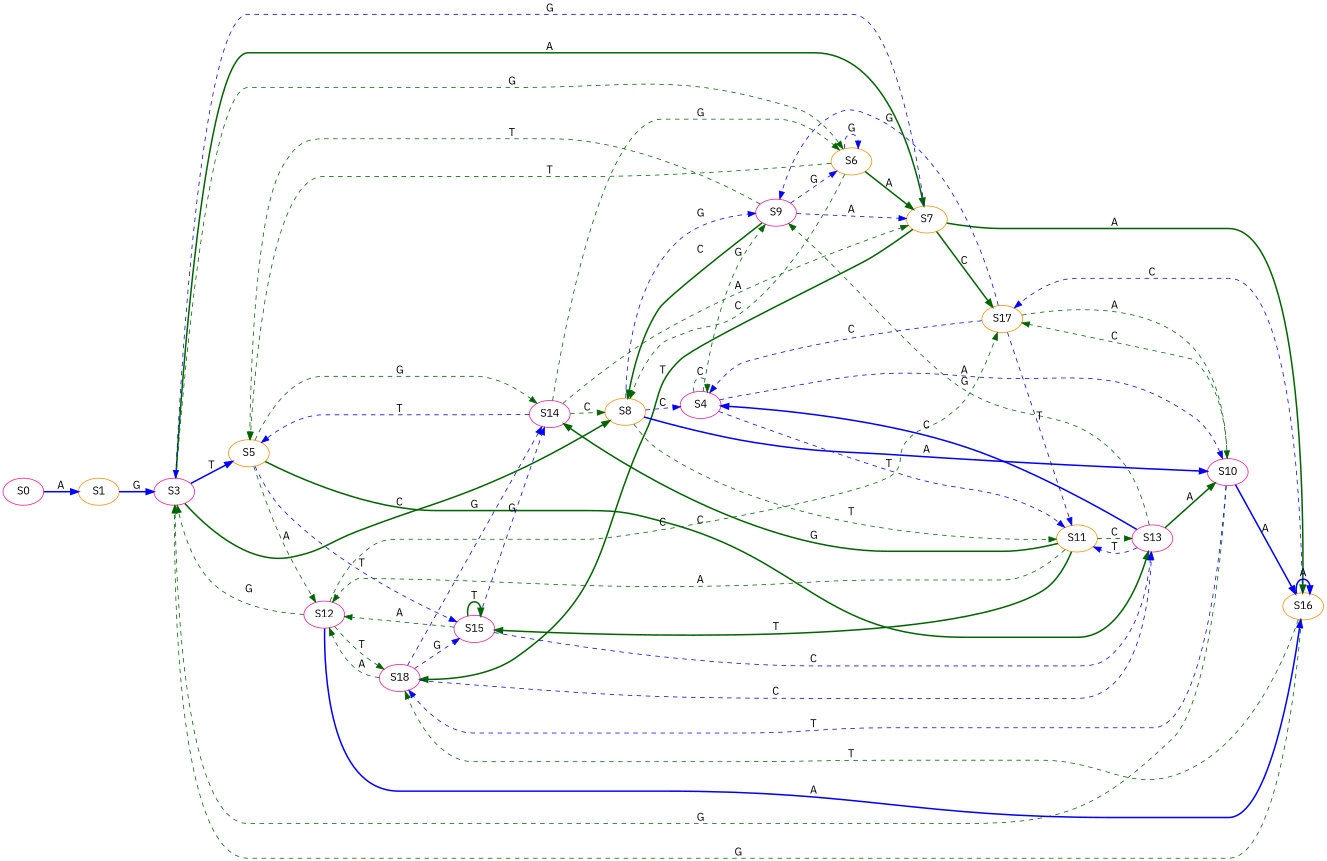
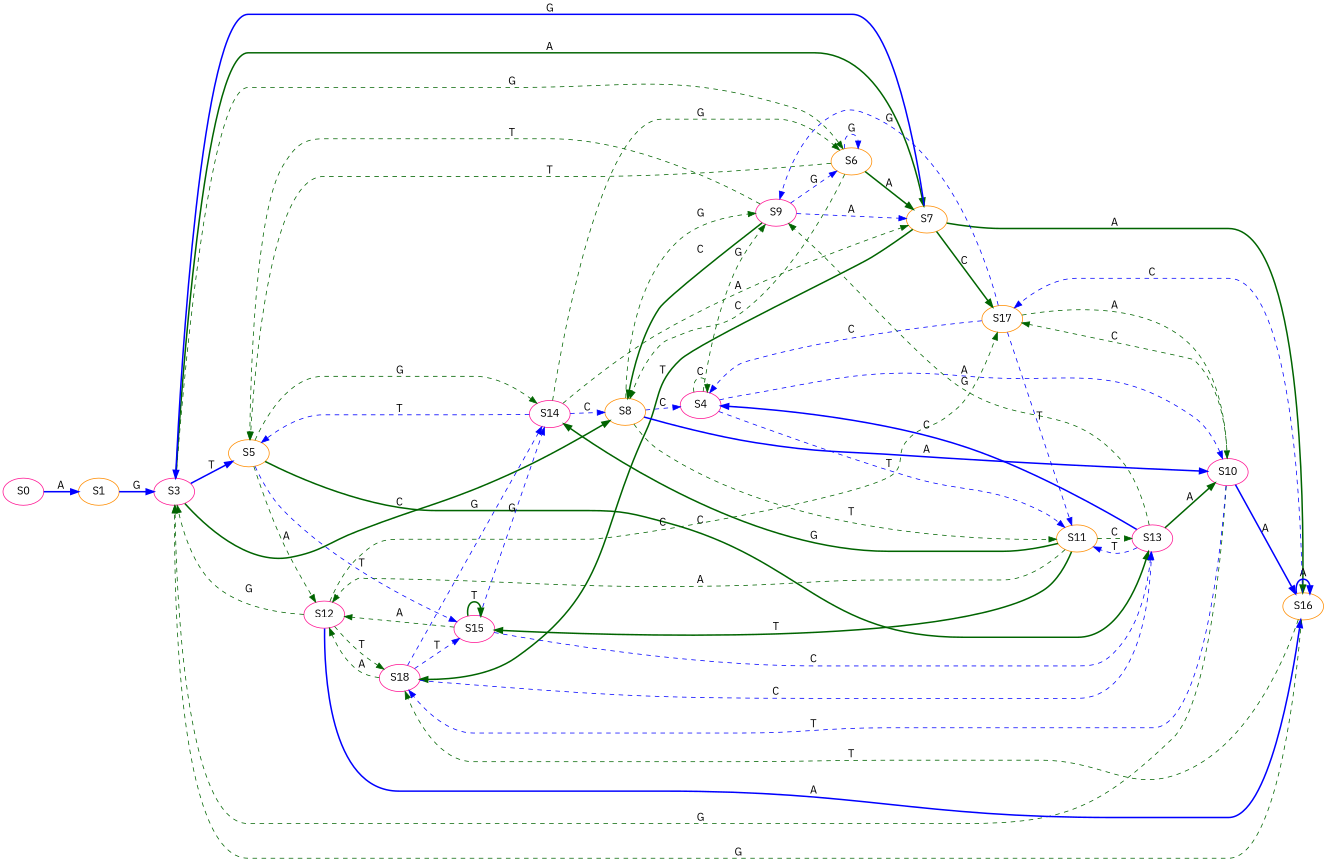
edge "S7" -> "S3": style dashed -> bold
edge "S8" -> "S9": color blue -> darkgreen
edge "S14" -> "S8": color darkgreen -> blue
edge "S18" -> "S15": label "G" -> "T"
